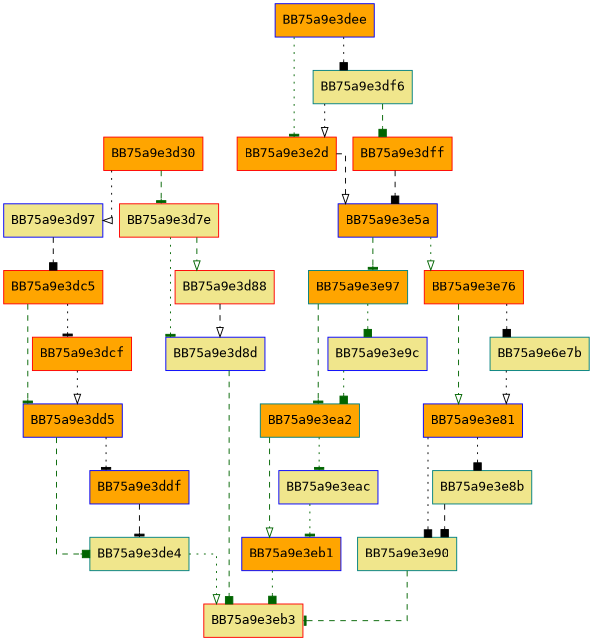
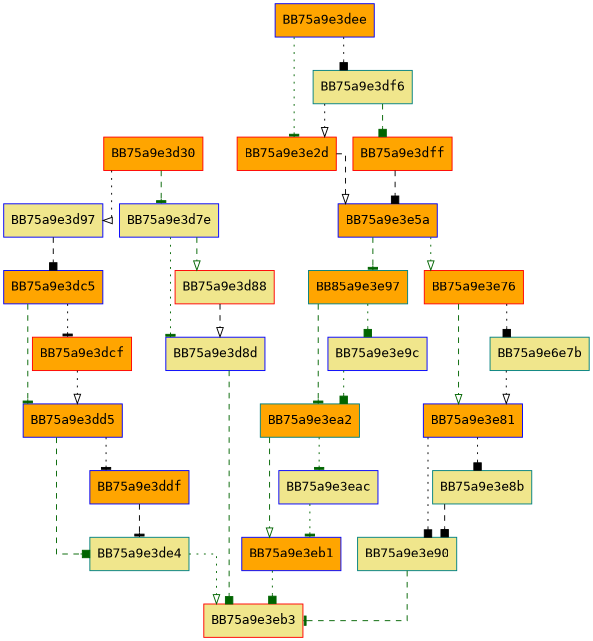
node "BB75a9e3d7e": color red -> blue
node "BB75a9e3dc5": color red -> blue
node "BB75a9e3e97": label "BB75a9e3e97" -> "BB85a9e3e97"
